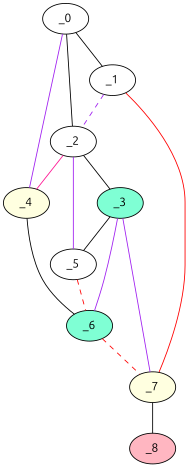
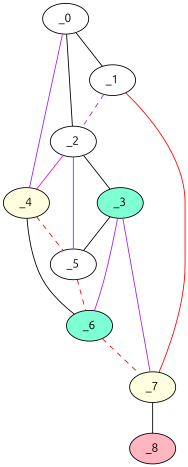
edge "_4" -- "_5": added
